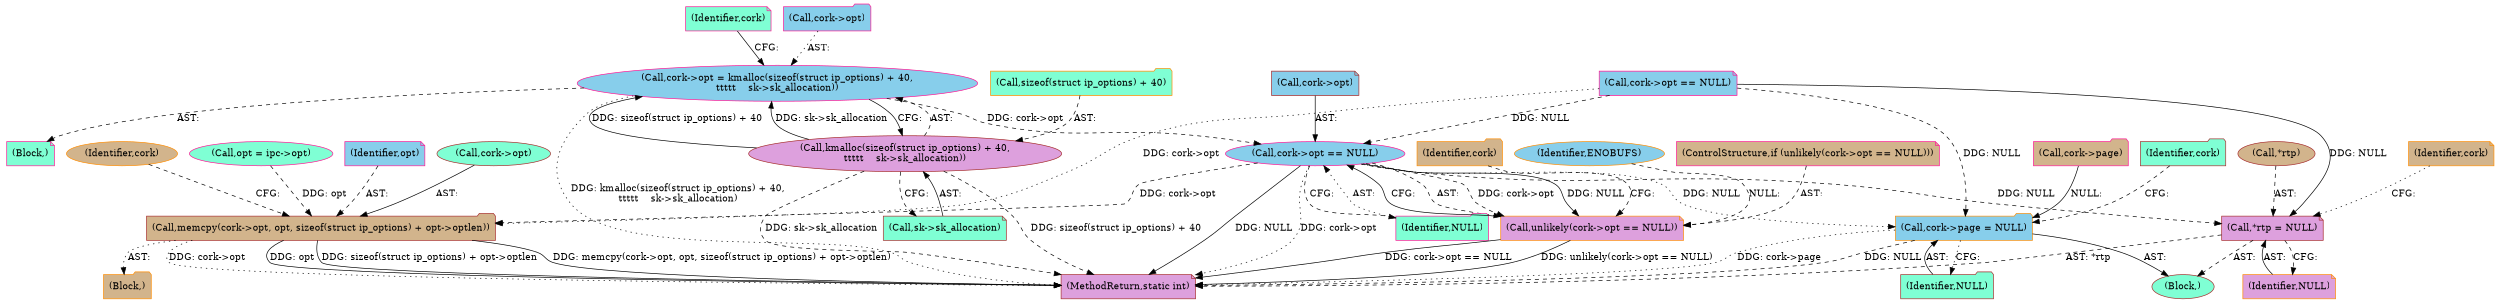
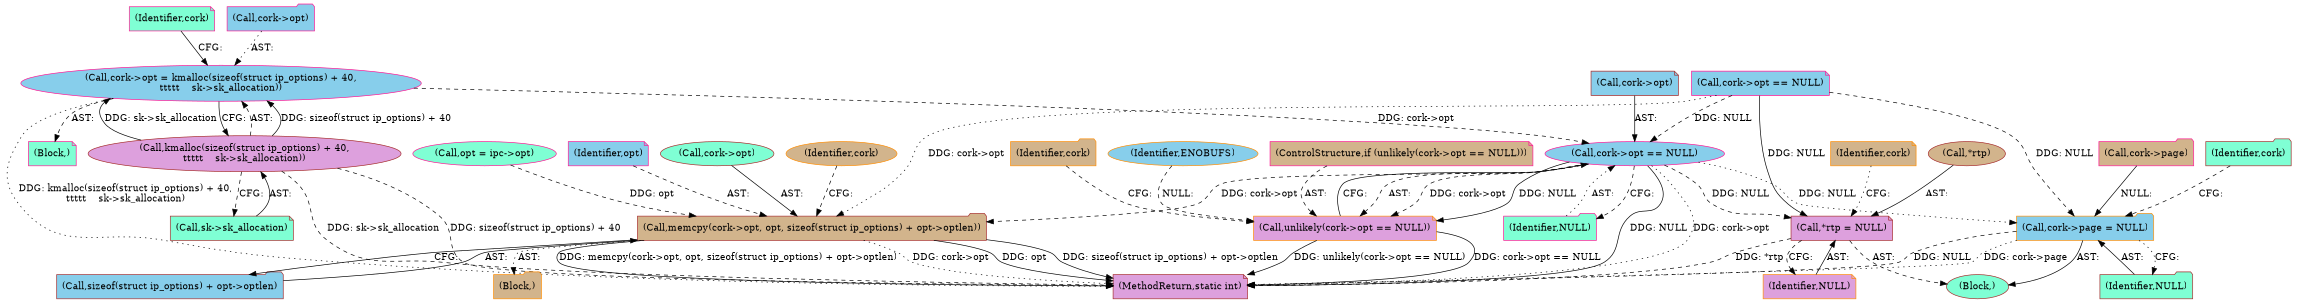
node "(Call,sizeof(struct ip_options) + 40)": removed
edge "(Call,*rtp)" -> "(Call,*rtp = NULL)": style dashed -> solid
edge "(Call,*rtp = NULL)" -> "(MethodReturn,static int)": label "AST: *rtp" -> "DDG: *rtp"
node "(Call,sizeof(struct ip_options) + opt->optlen)": added
